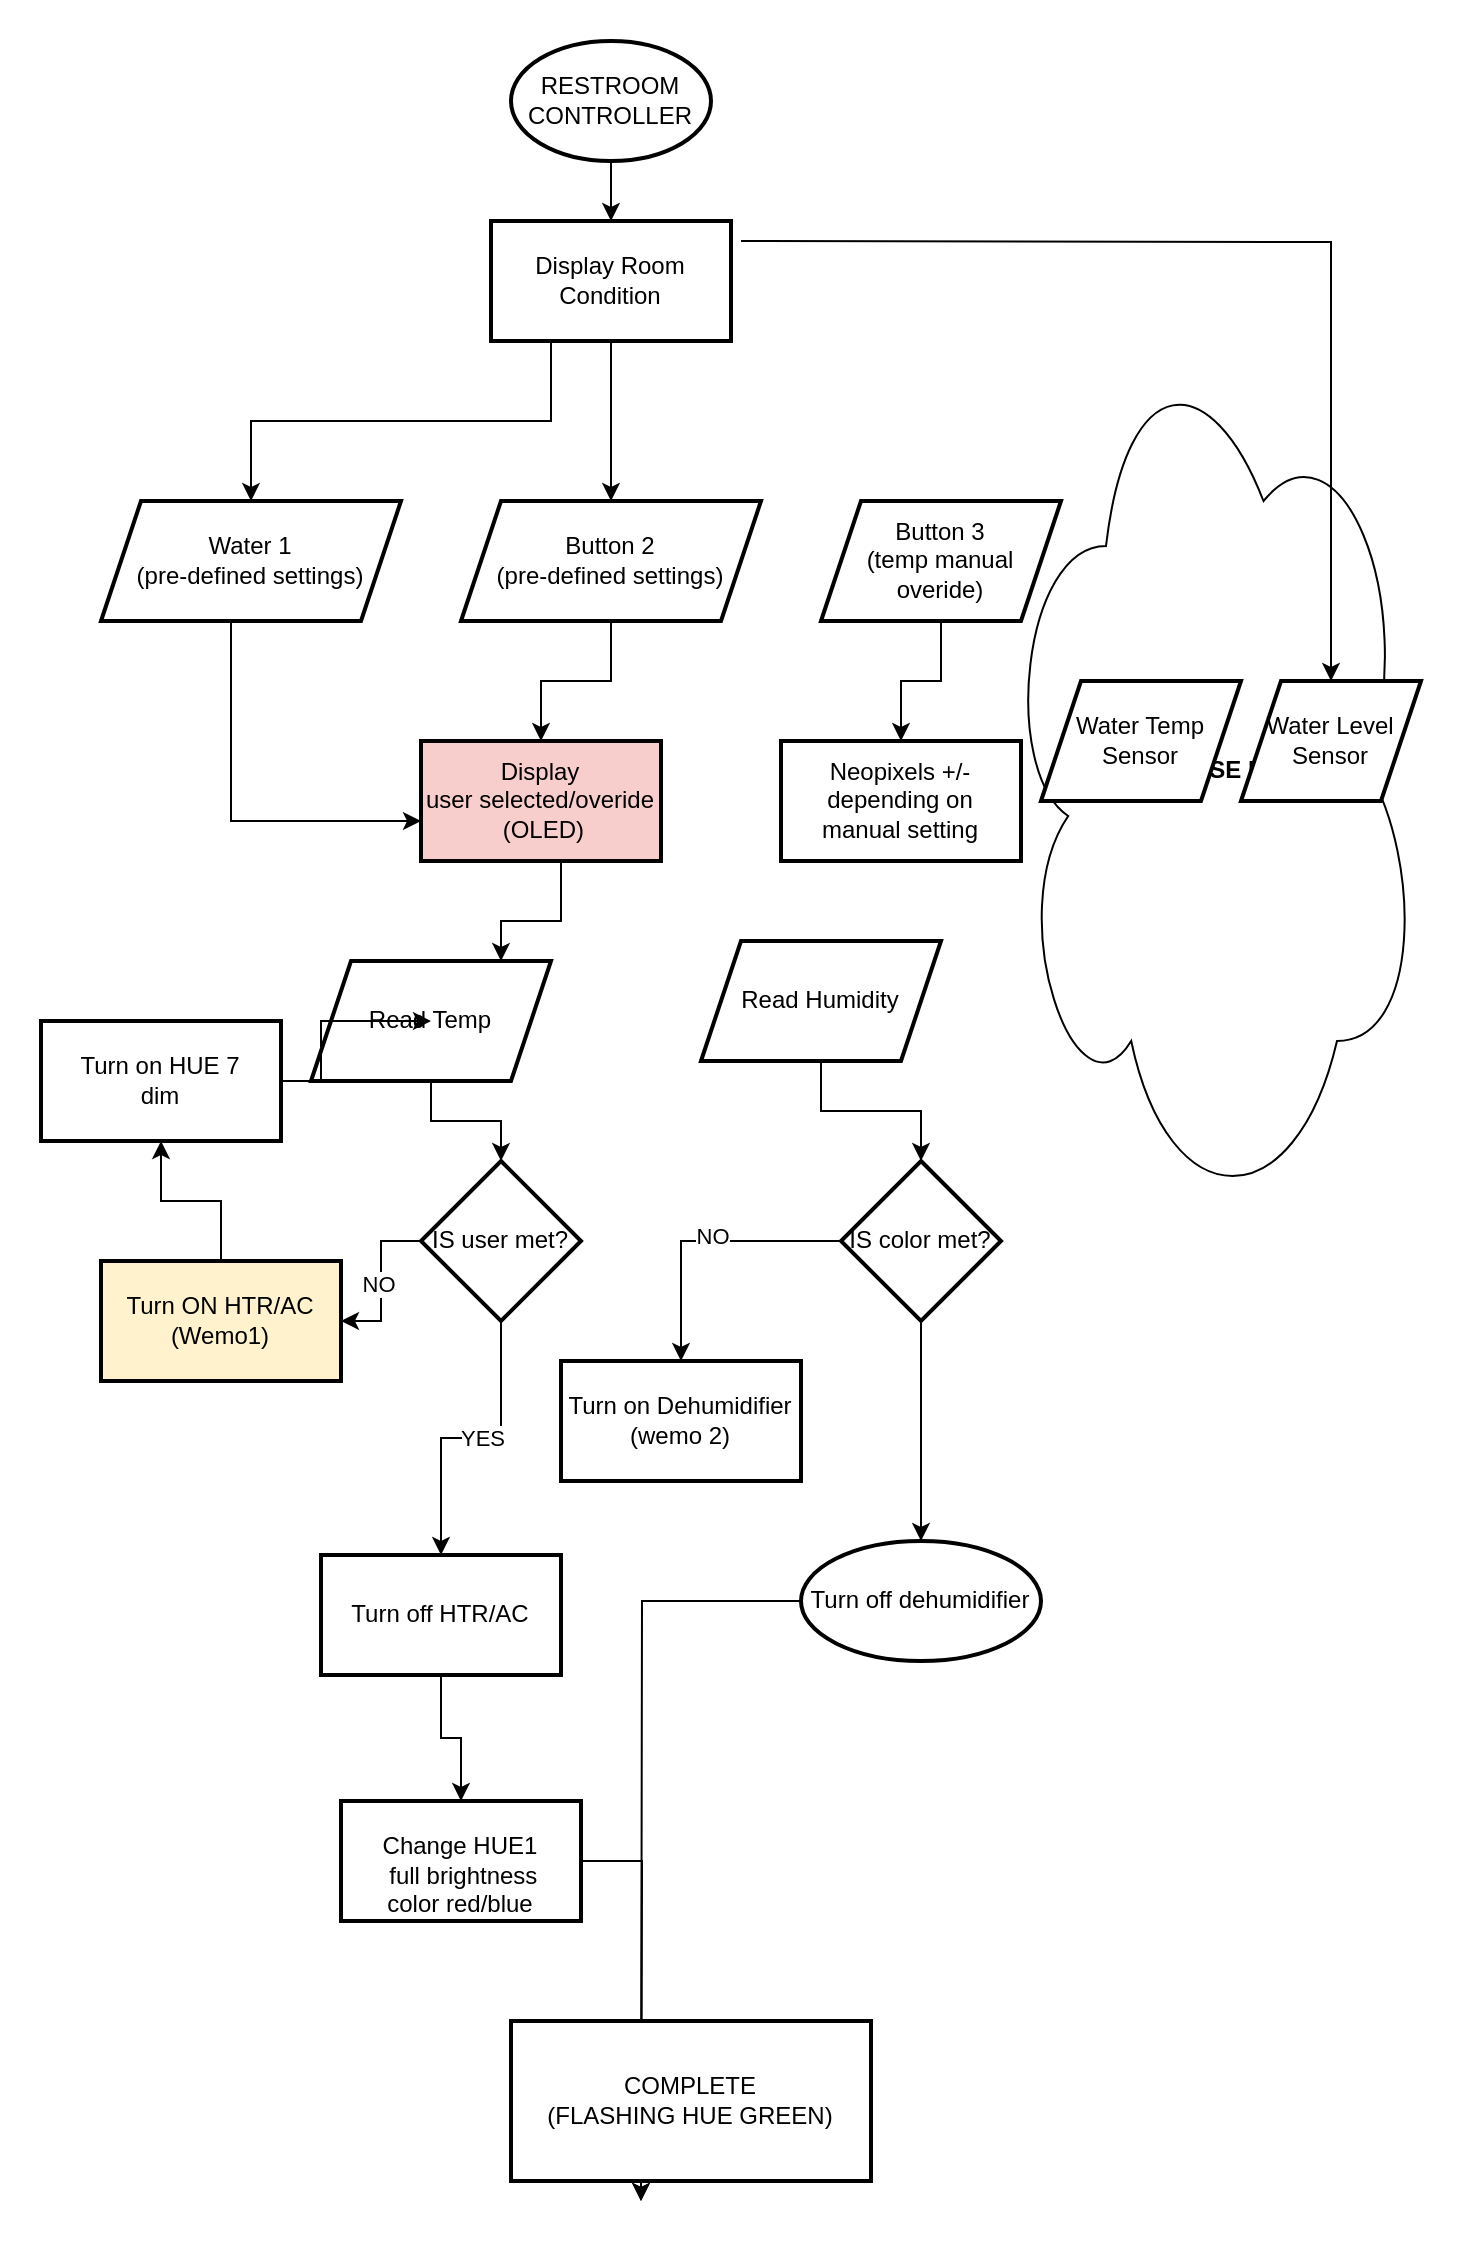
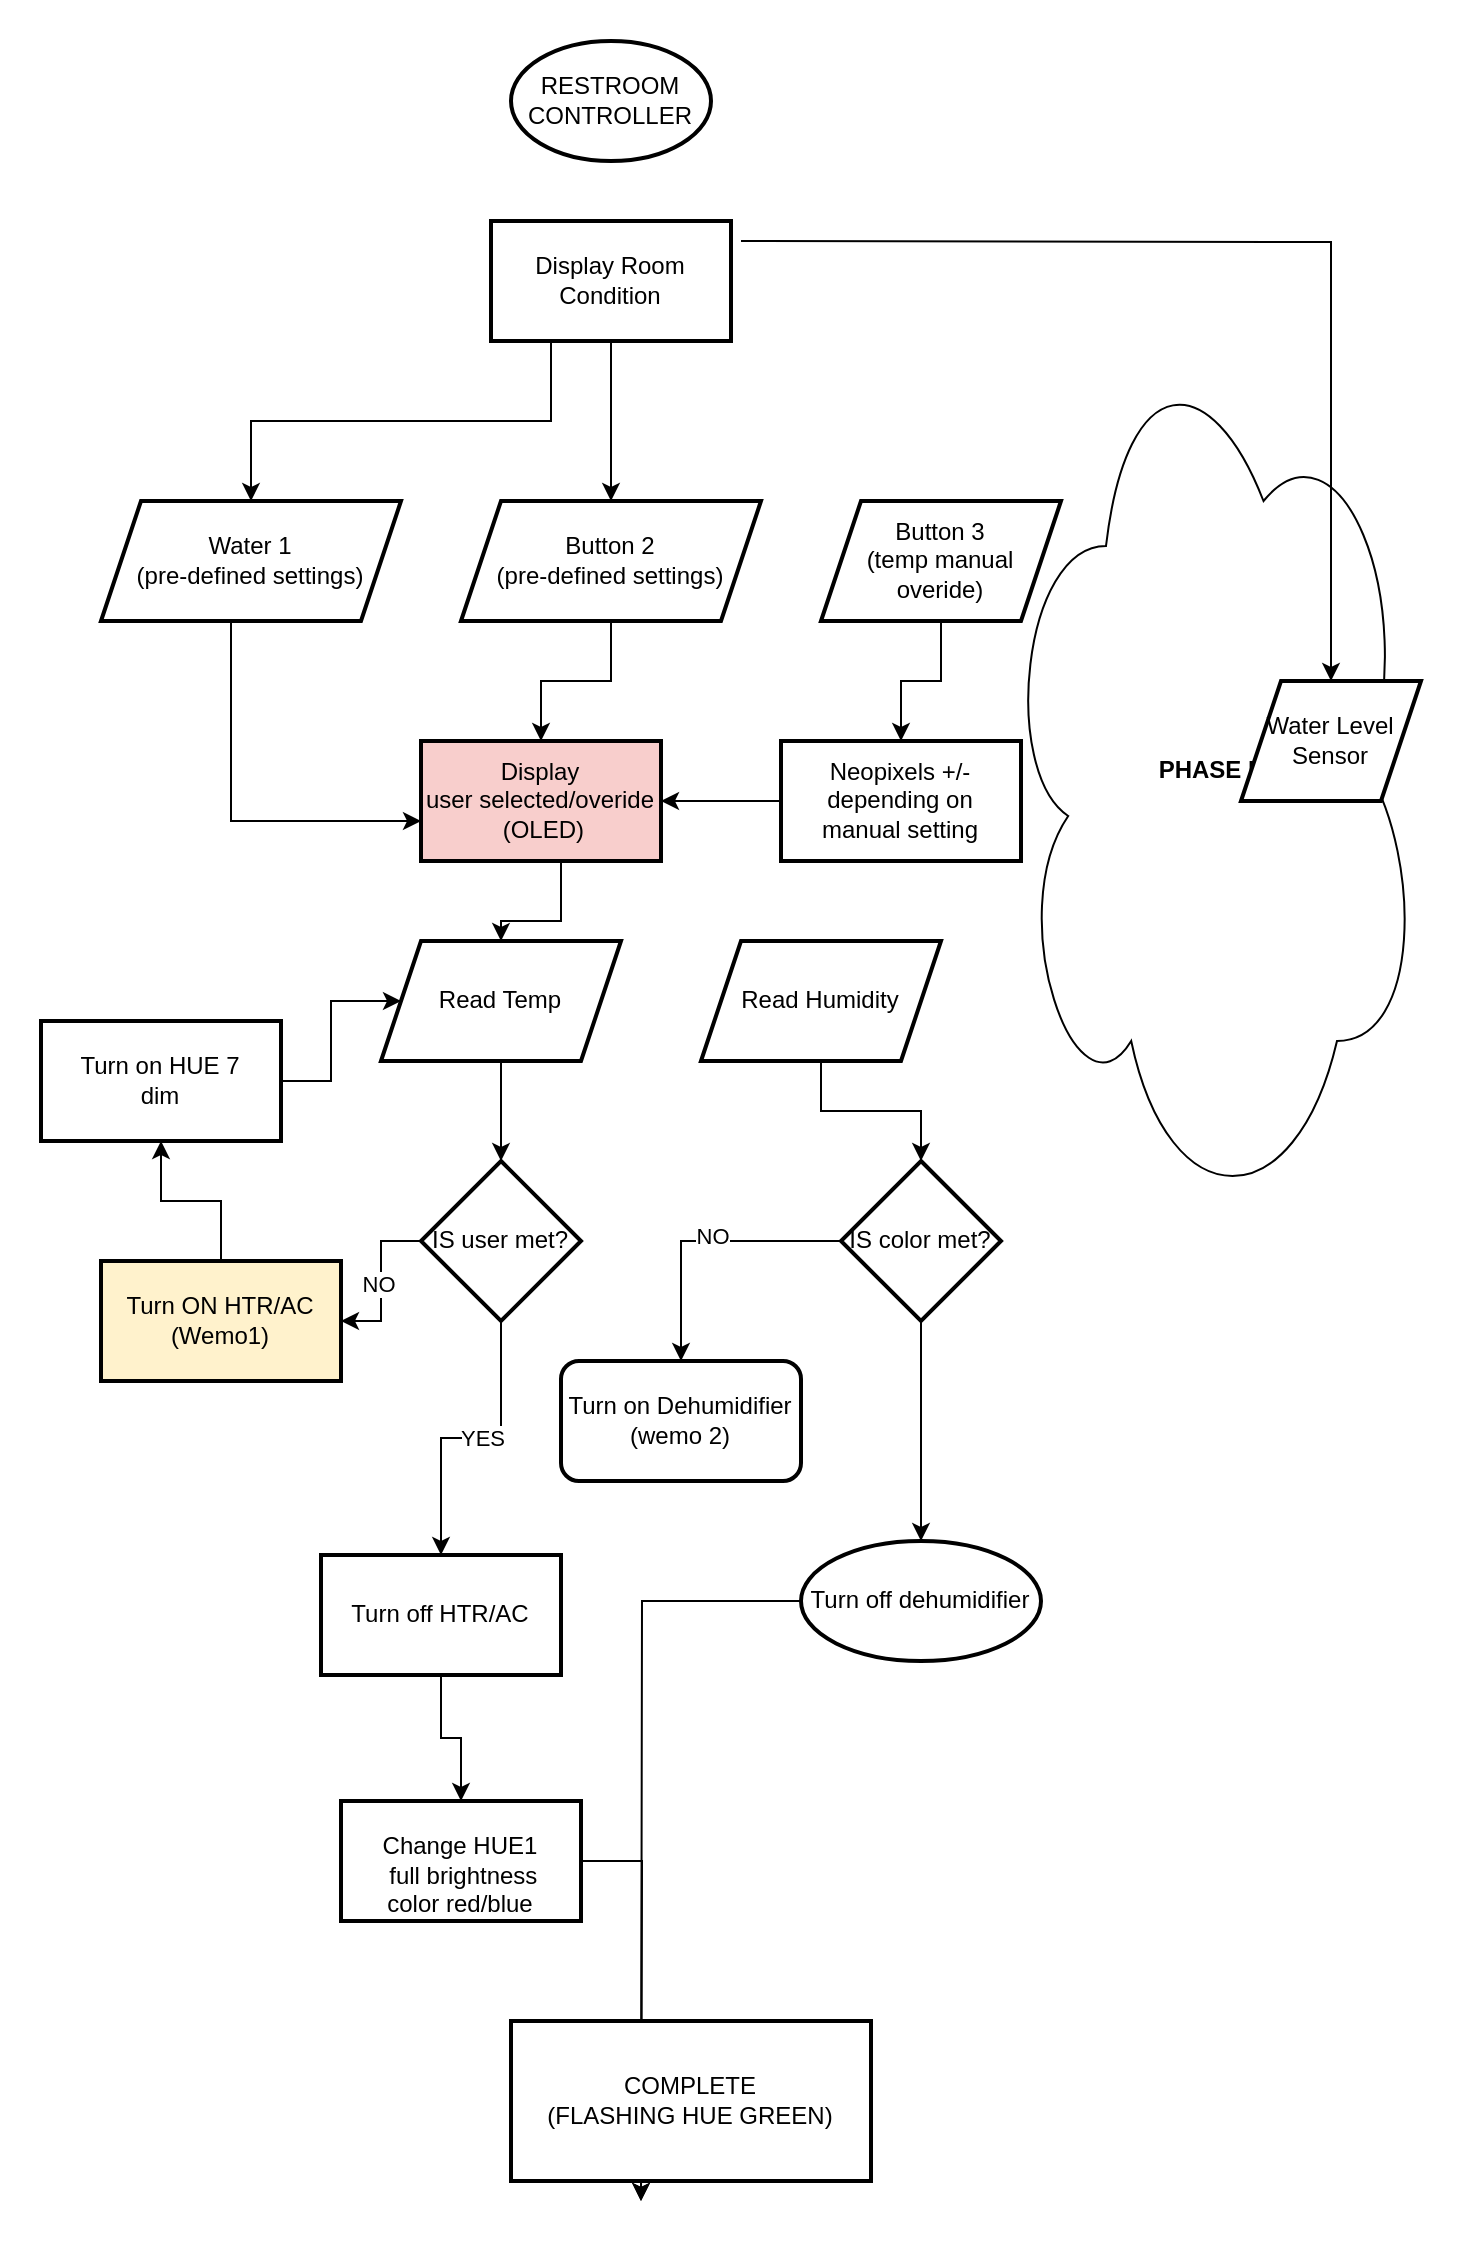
edge "RESTROOM CONTROLLER" -> "Display Room Condition": removed
node "Water Temp Sensor": removed
edge "Neopixels +/- depending on manual setting" -> "Display user selected/overide (OLED)": added
node "Read Temp": moved (431, 1021) -> (501, 1001)
node "Turn on Dehumidifier (wemo 2)": shape rectangle -> rounded rectangle
